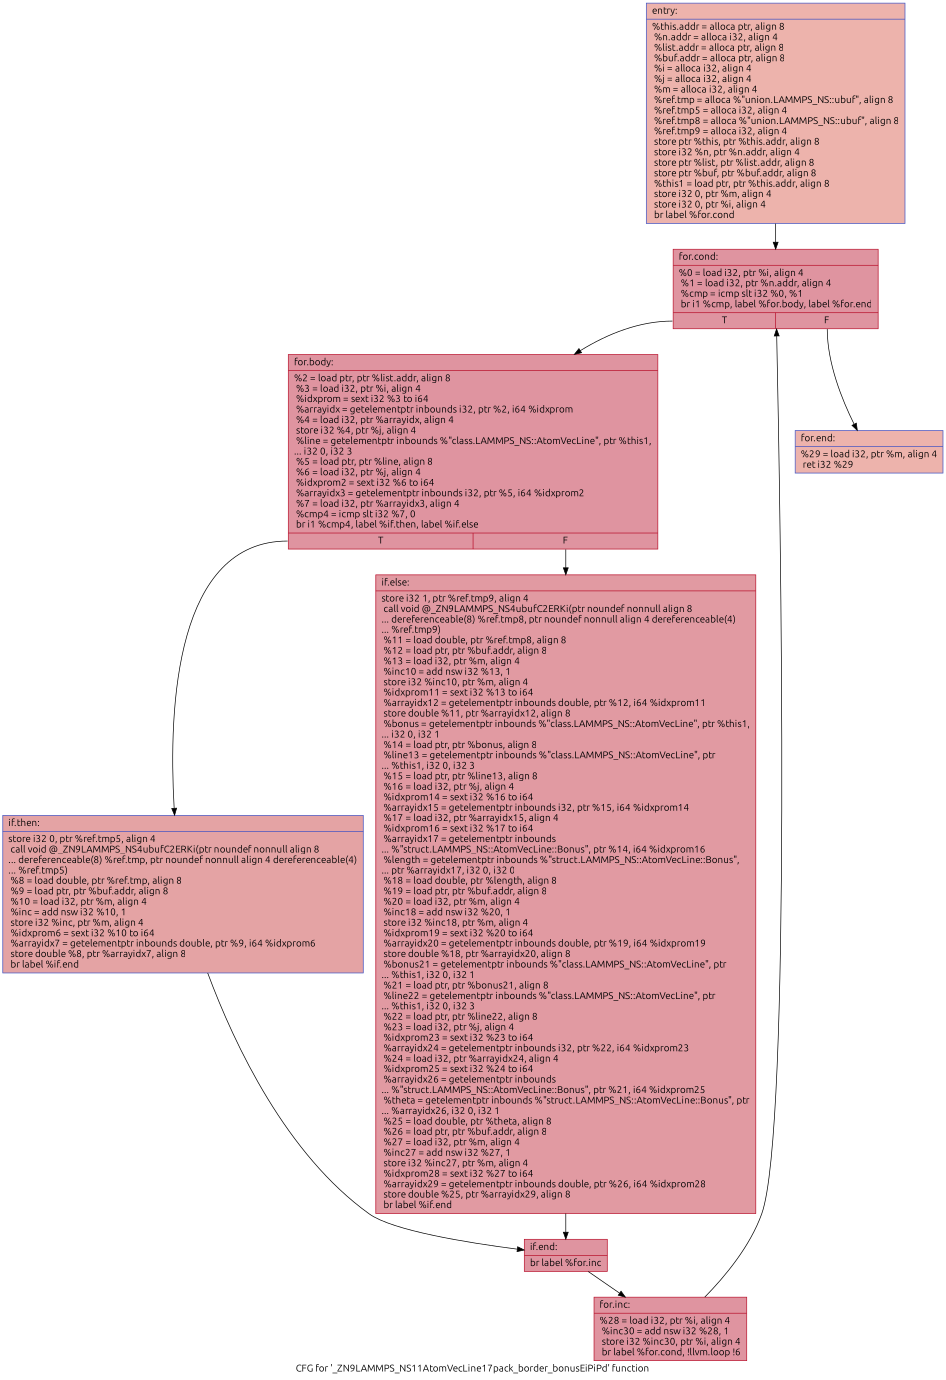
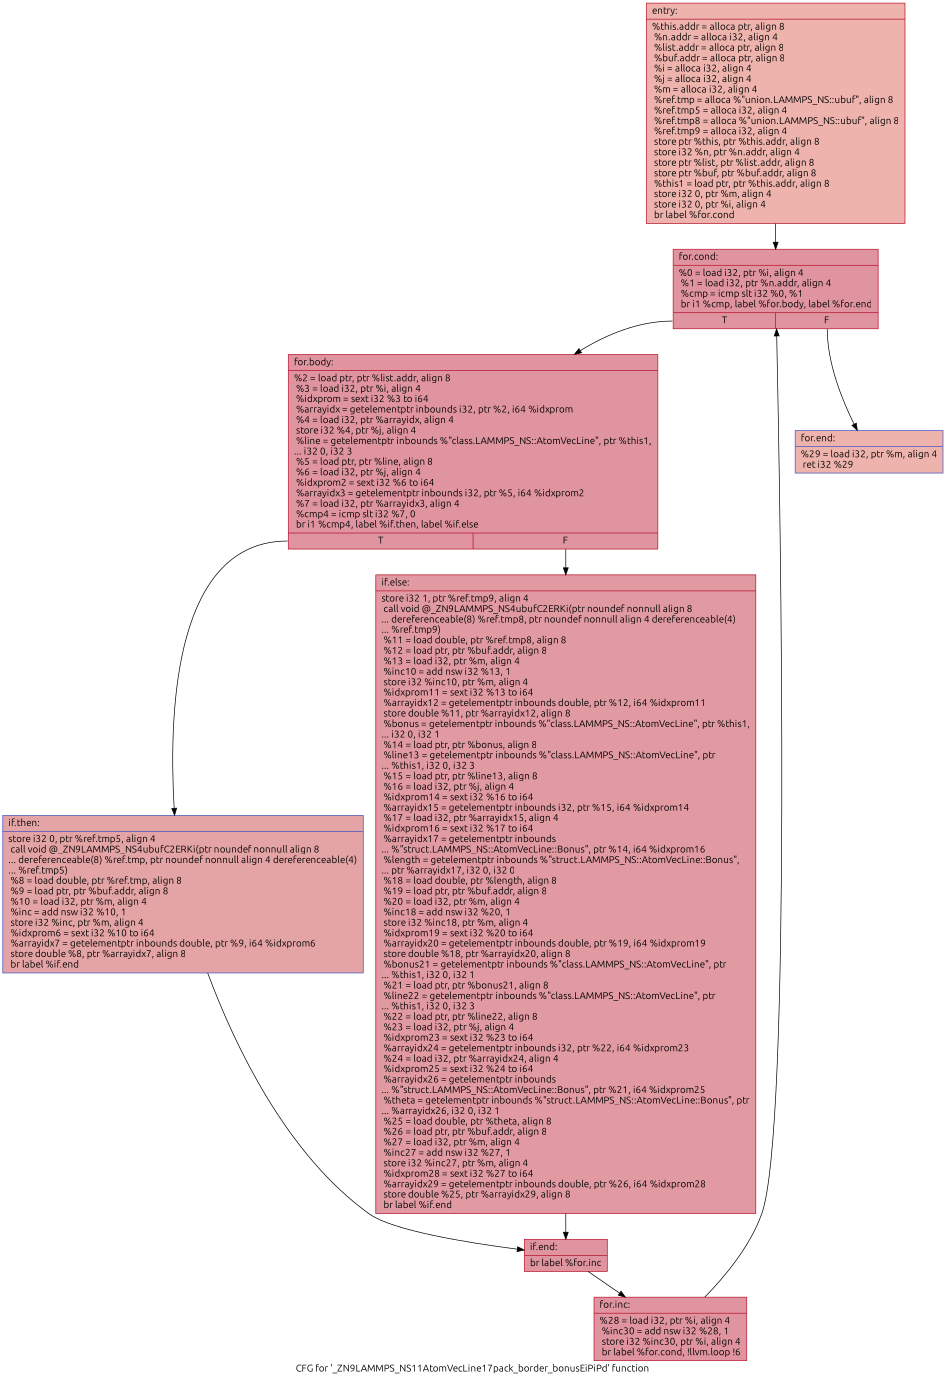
node "entry:": color #3d50c3ff -> #b70d28ff
